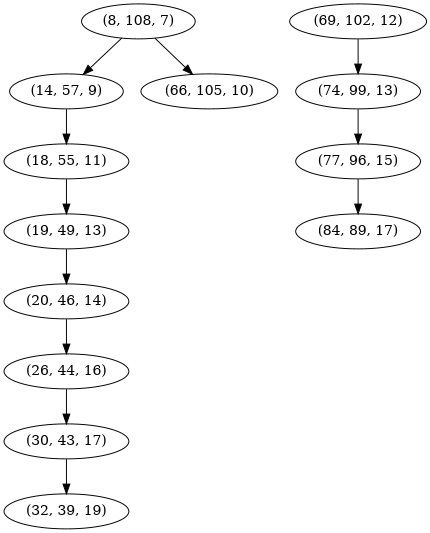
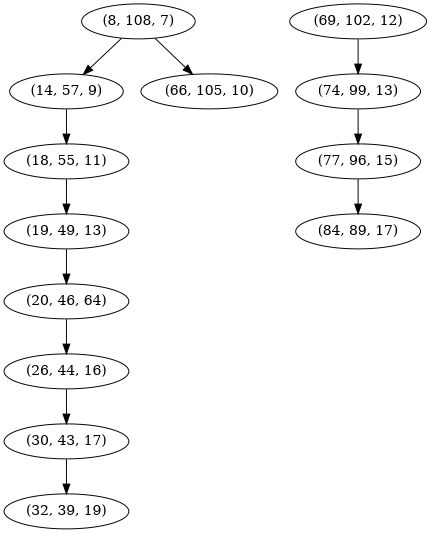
node "(20, 46, 14)": label "(20, 46, 14)" -> "(20, 46, 64)"
